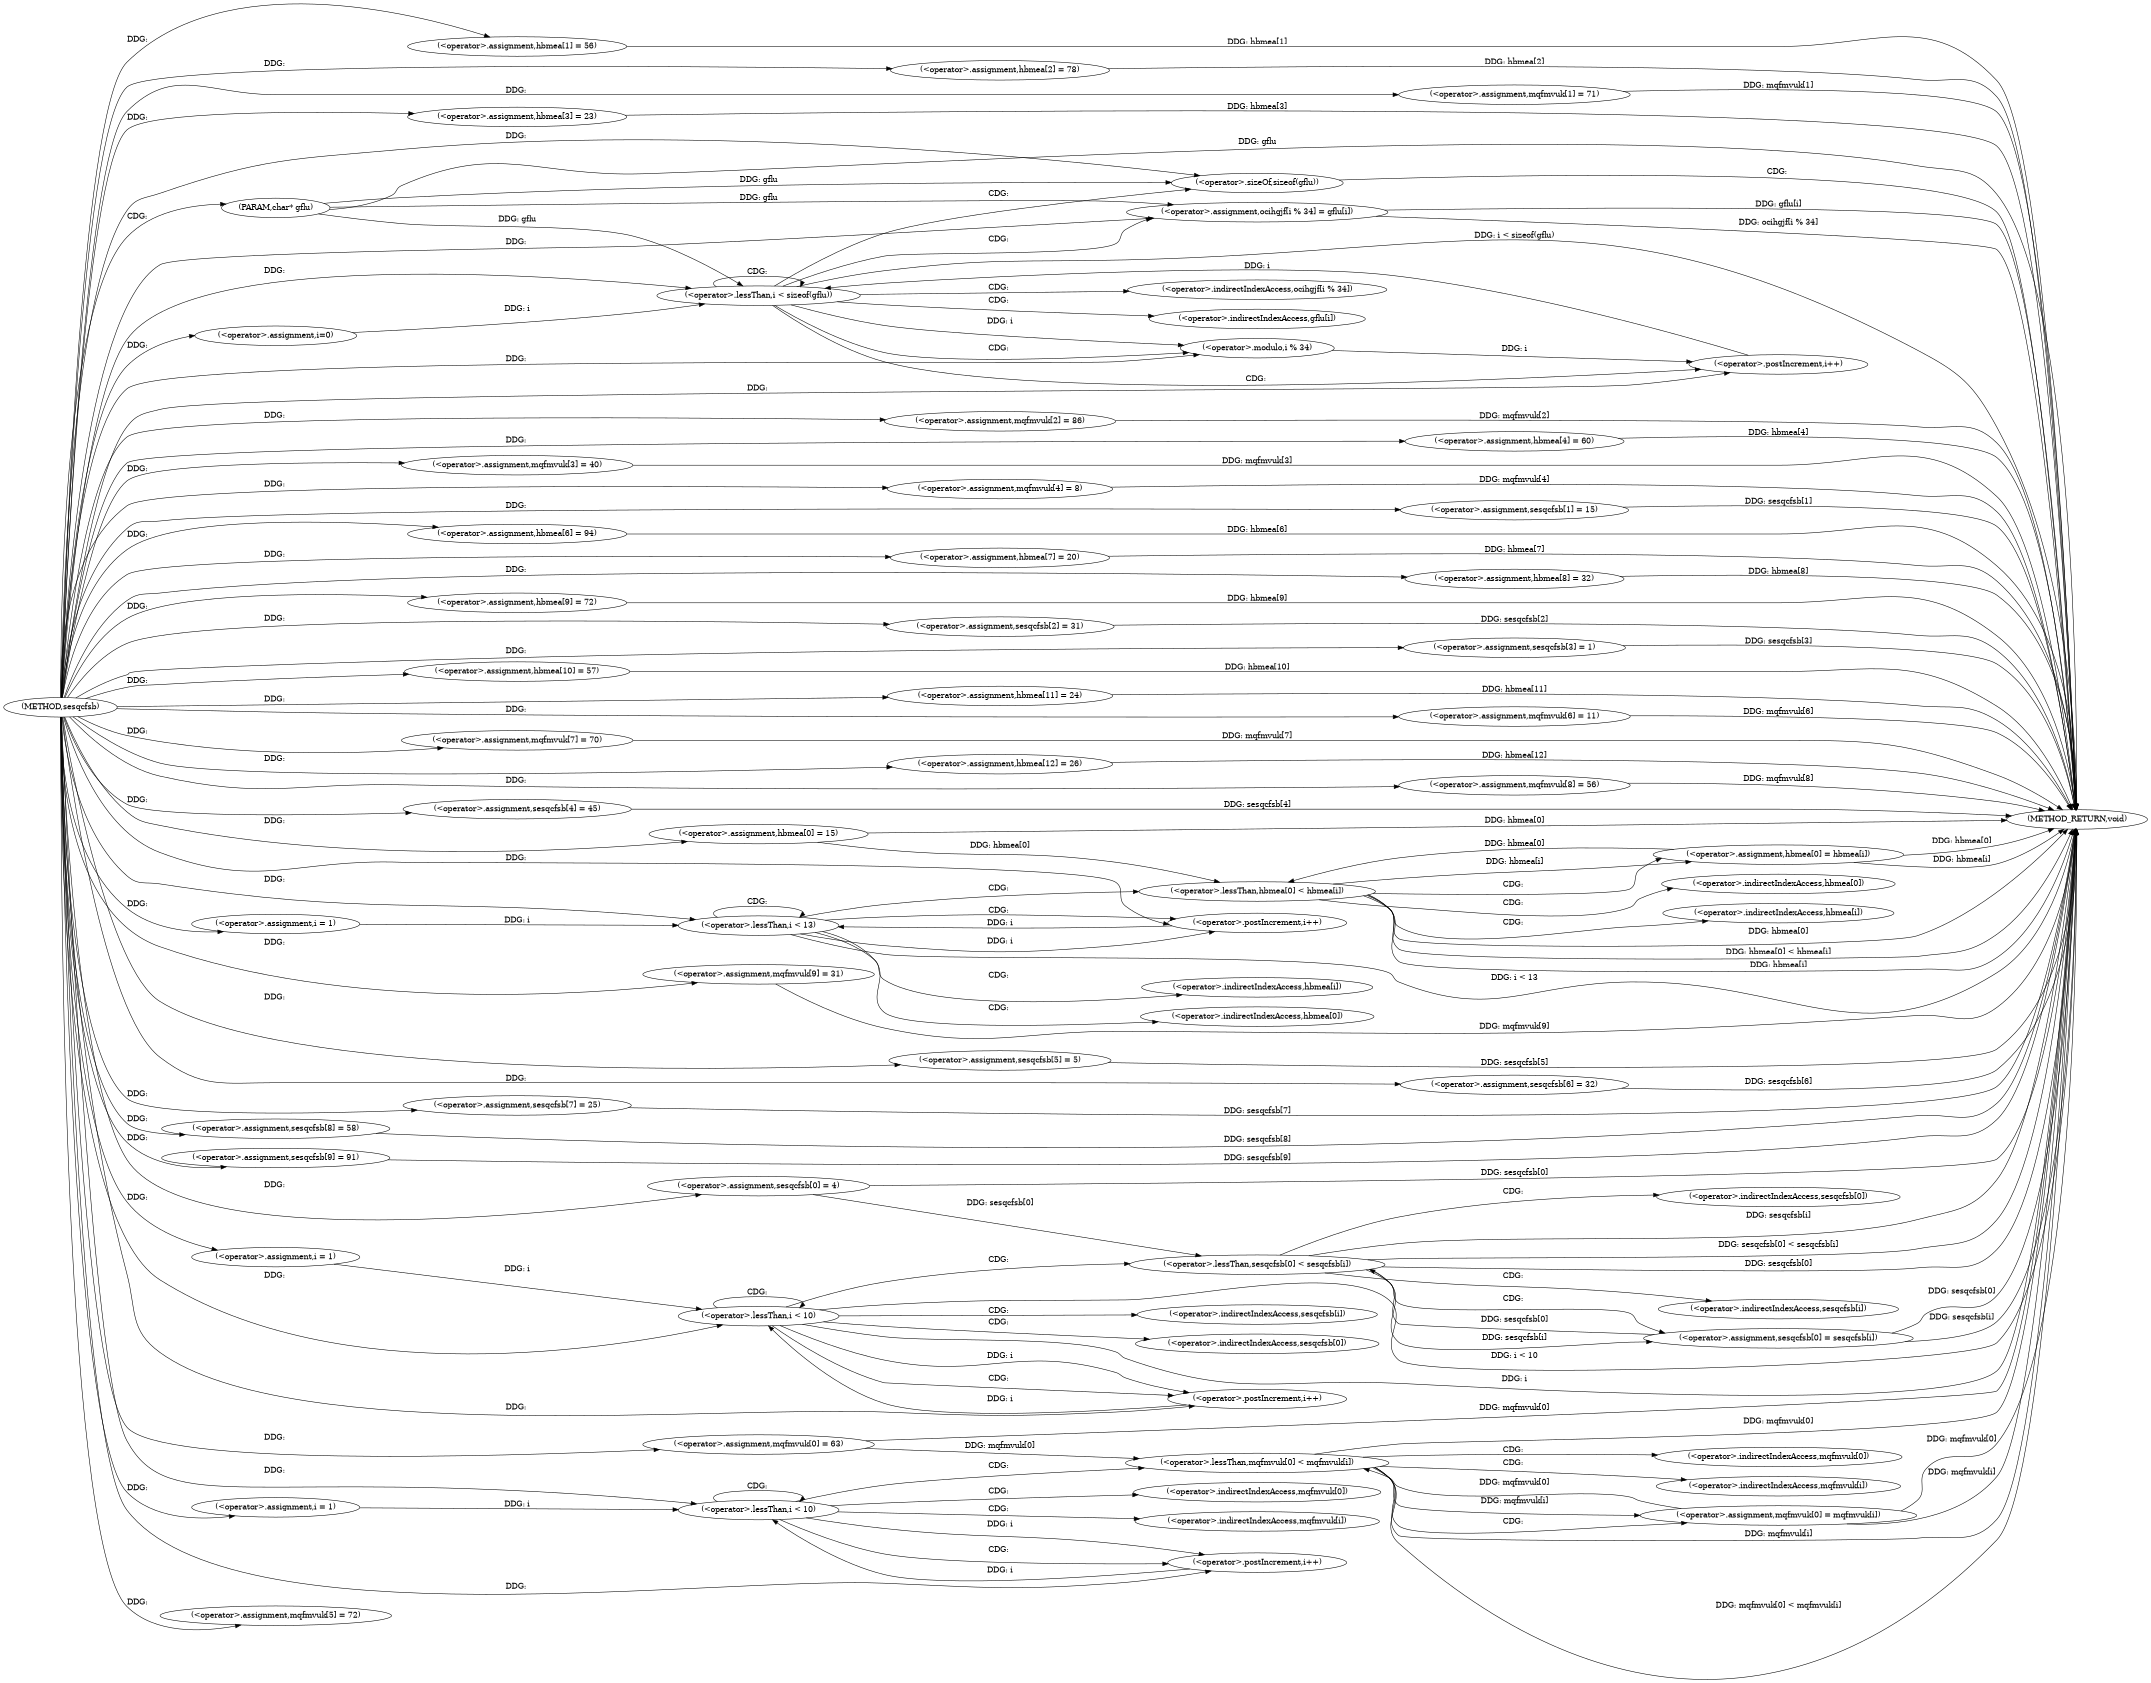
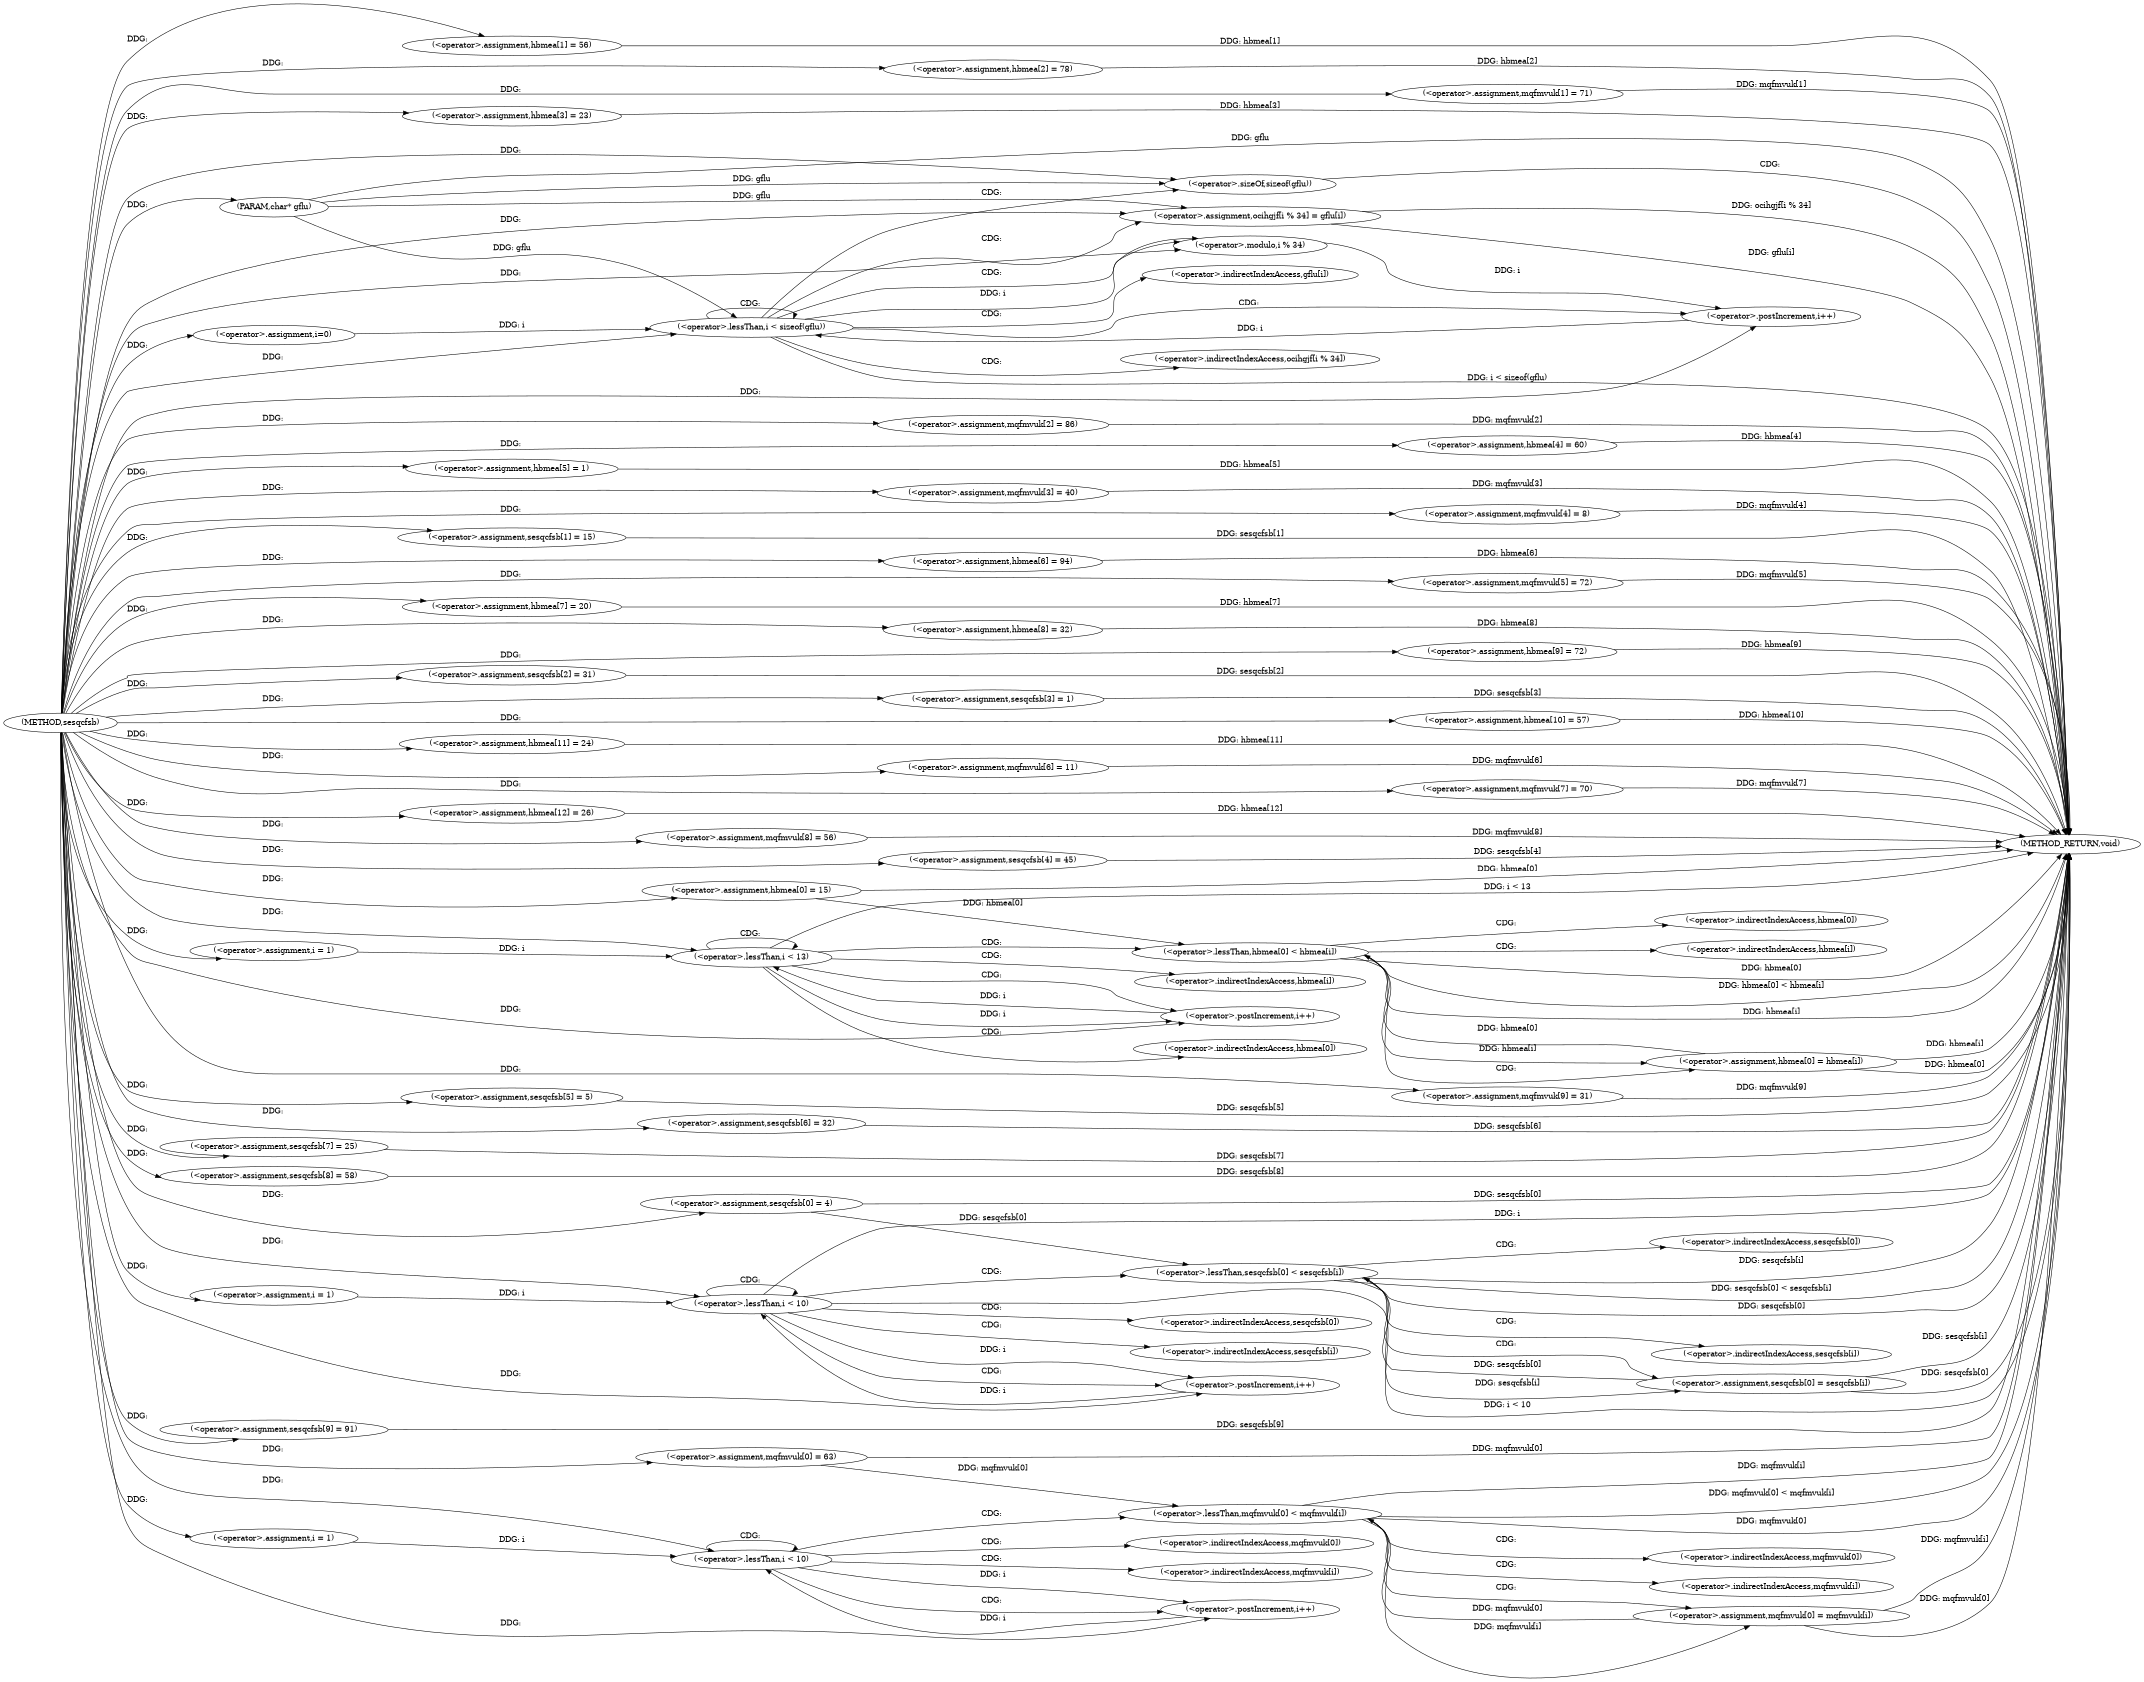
edge "(METHOD,sesqcfsb)" -> "(PARAM,char* gflu)": label "CDG: " -> "DDG: "
node "(<operator>.assignment,hbmea[5] = 1)": added
edge "(<operator>.assignment,mqfmvuk[5] = 72)" -> "(METHOD_RETURN,void)": added, label "DDG: mqfmvuk[5]"
